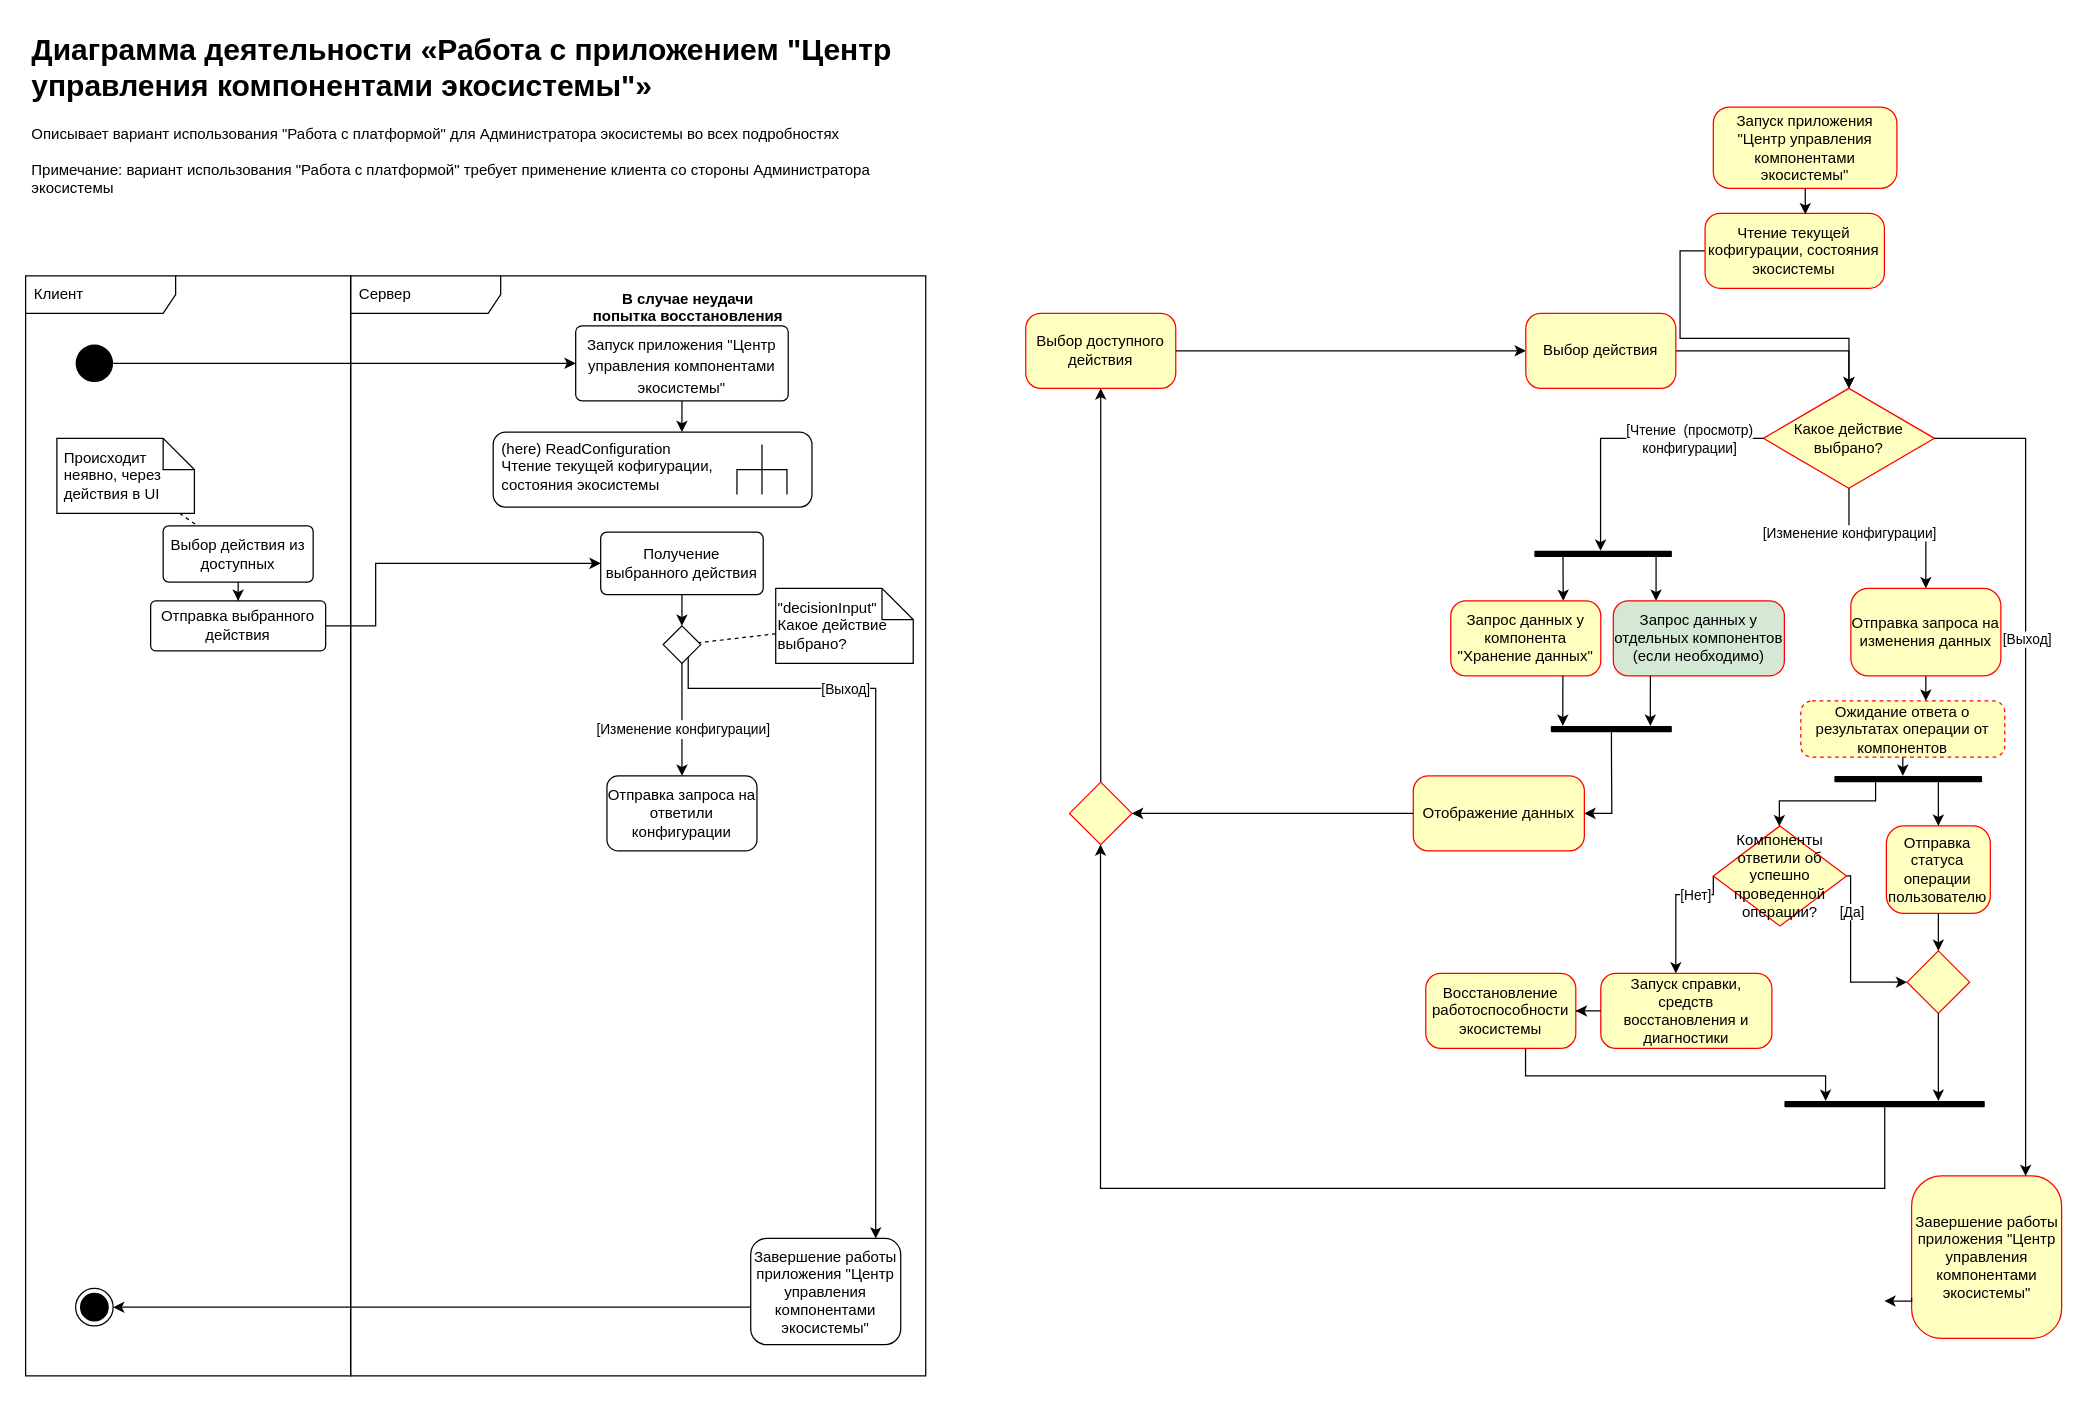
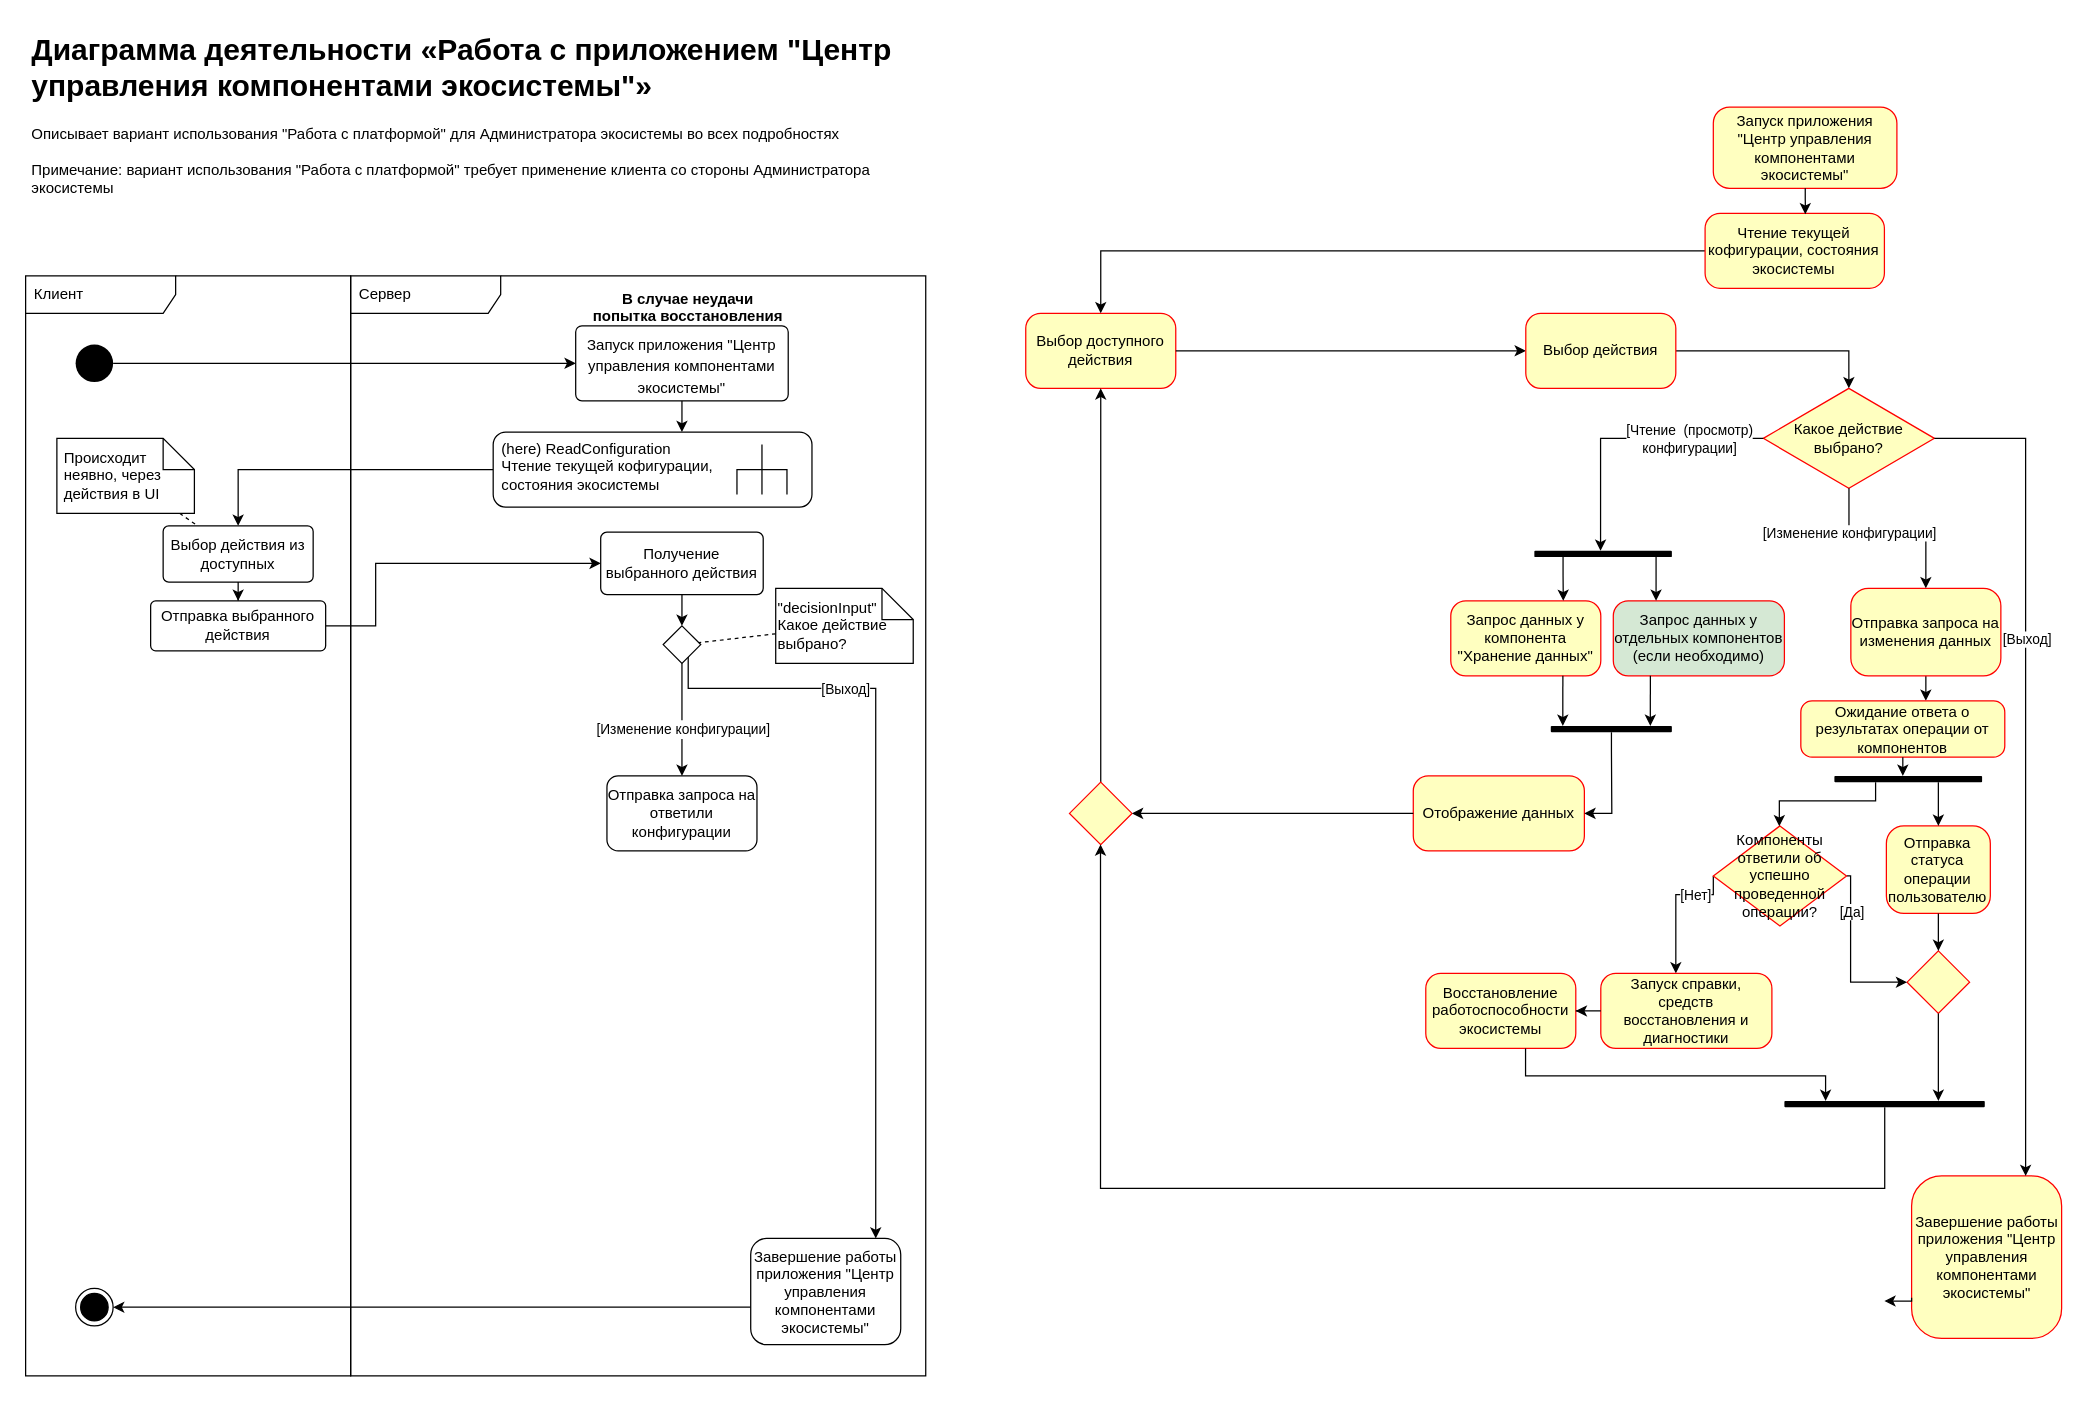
edge "Чтение текущей кофигурации, состояния экосистемы" -> "Какое действие выбрано?": now "Чтение текущей кофигурации, состояния экосистемы" -> "Выбор доступного действия"
edge "(here) ReadConfiguration Чтение текущей кофигурации, состояния экосистемы" -> "Выбор действия из доступных": added
node "Ожидание ответа о результатах операции от компонентов": style dashed -> solid
